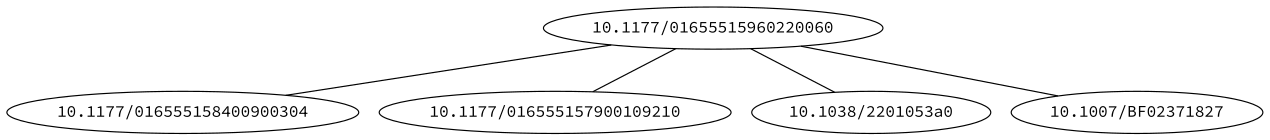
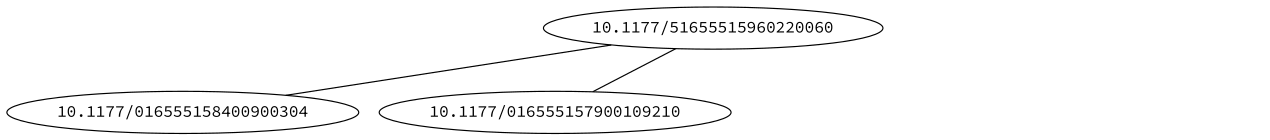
node "10.1177/01655515960220060": label "10.1177/01655515960220060" -> "10.1177/51655515960220060"
node "10.1038/2201053a0": removed
node "10.1007/BF02371827": removed
